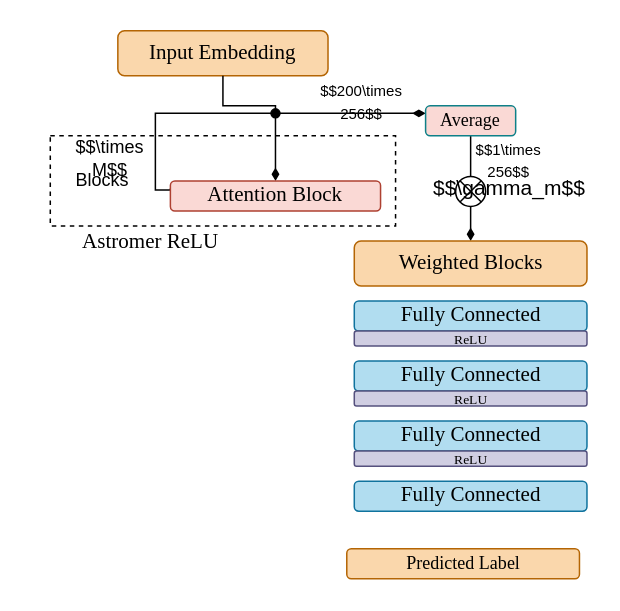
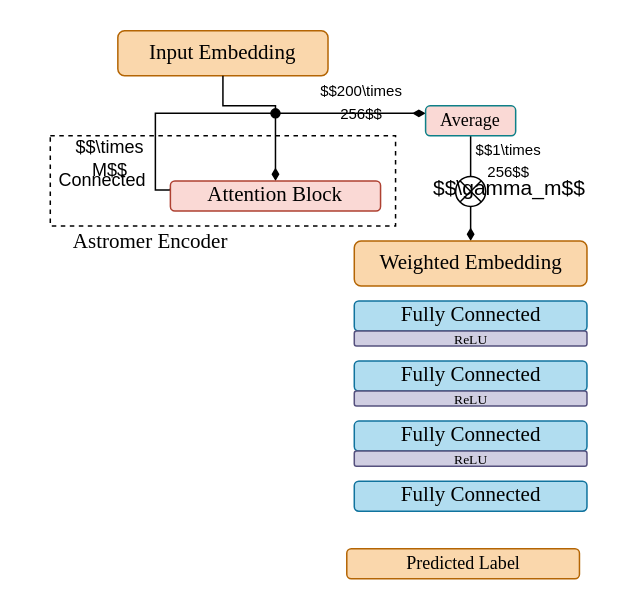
node "Blocks": label "Blocks" -> "Connected"
node "Astromer ReLU": label "Astromer ReLU" -> "Astromer Encoder"
node "Weighted Blocks": label "Weighted Blocks" -> "Weighted Embedding"
